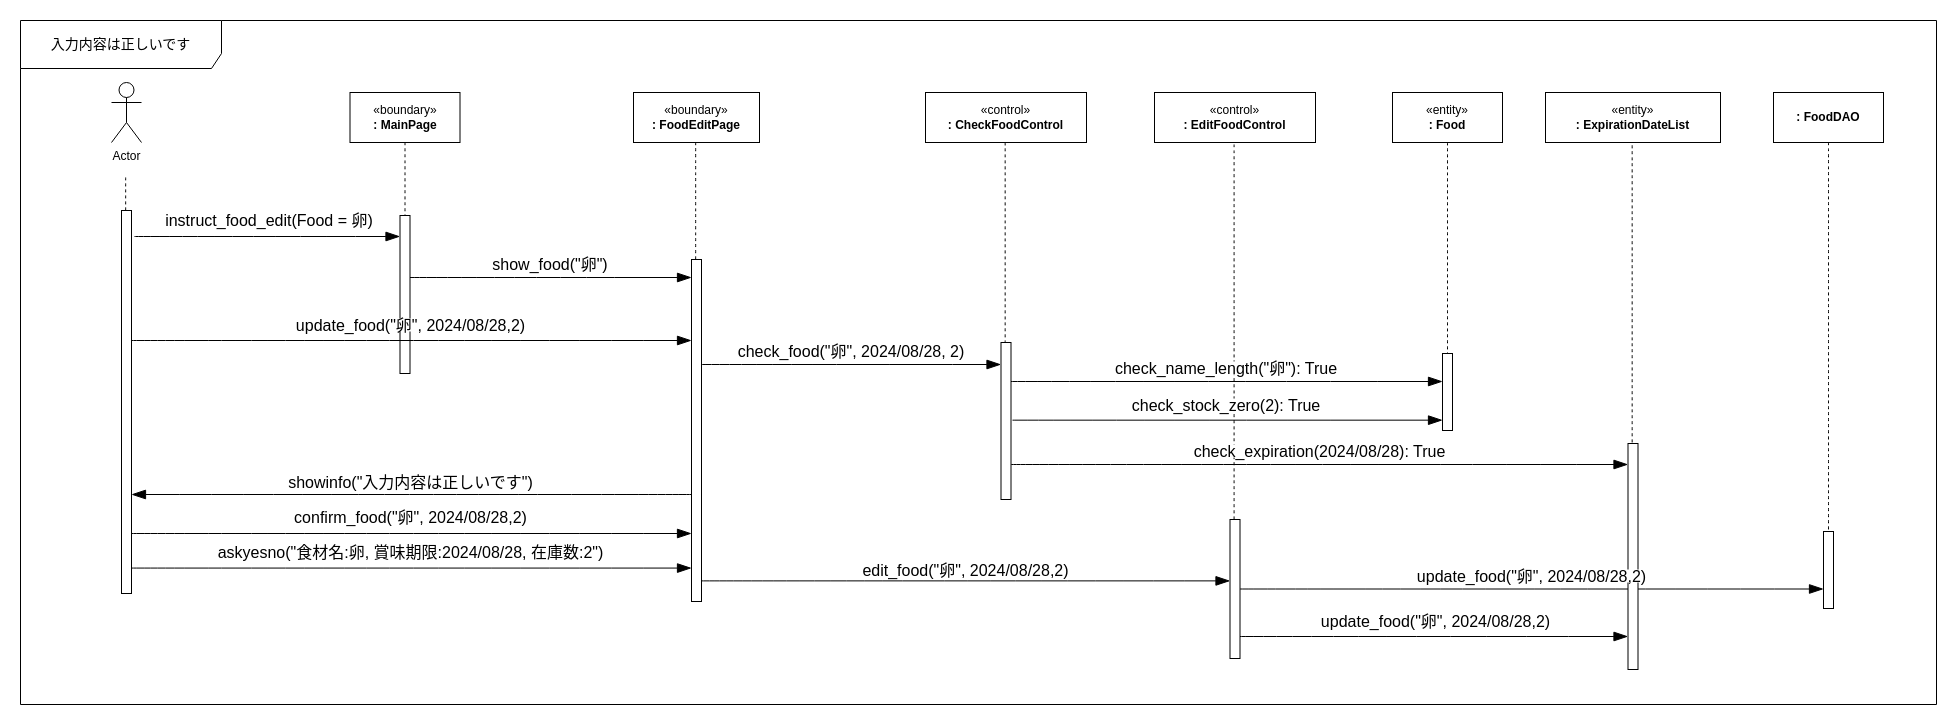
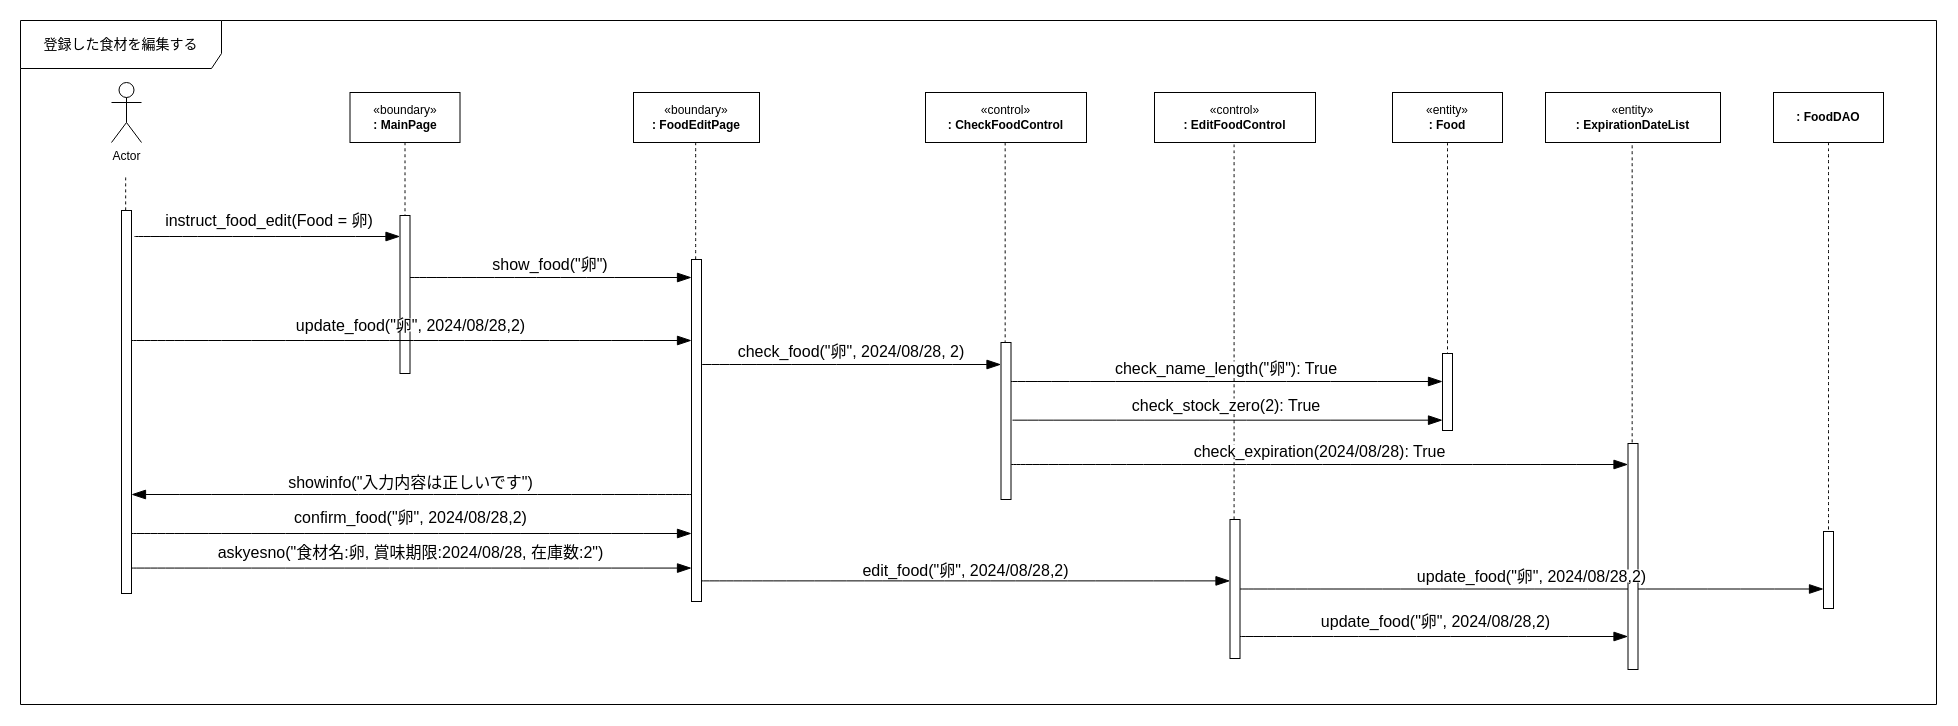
node "入力内容は正しいです": label "入力内容は正しいです" -> "登録した食材を編集する"
